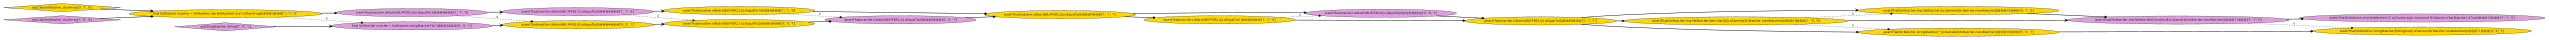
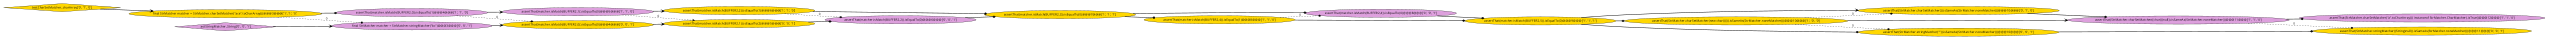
node "testCharSetMatcher_charArray['1', '0', '0']": removed
